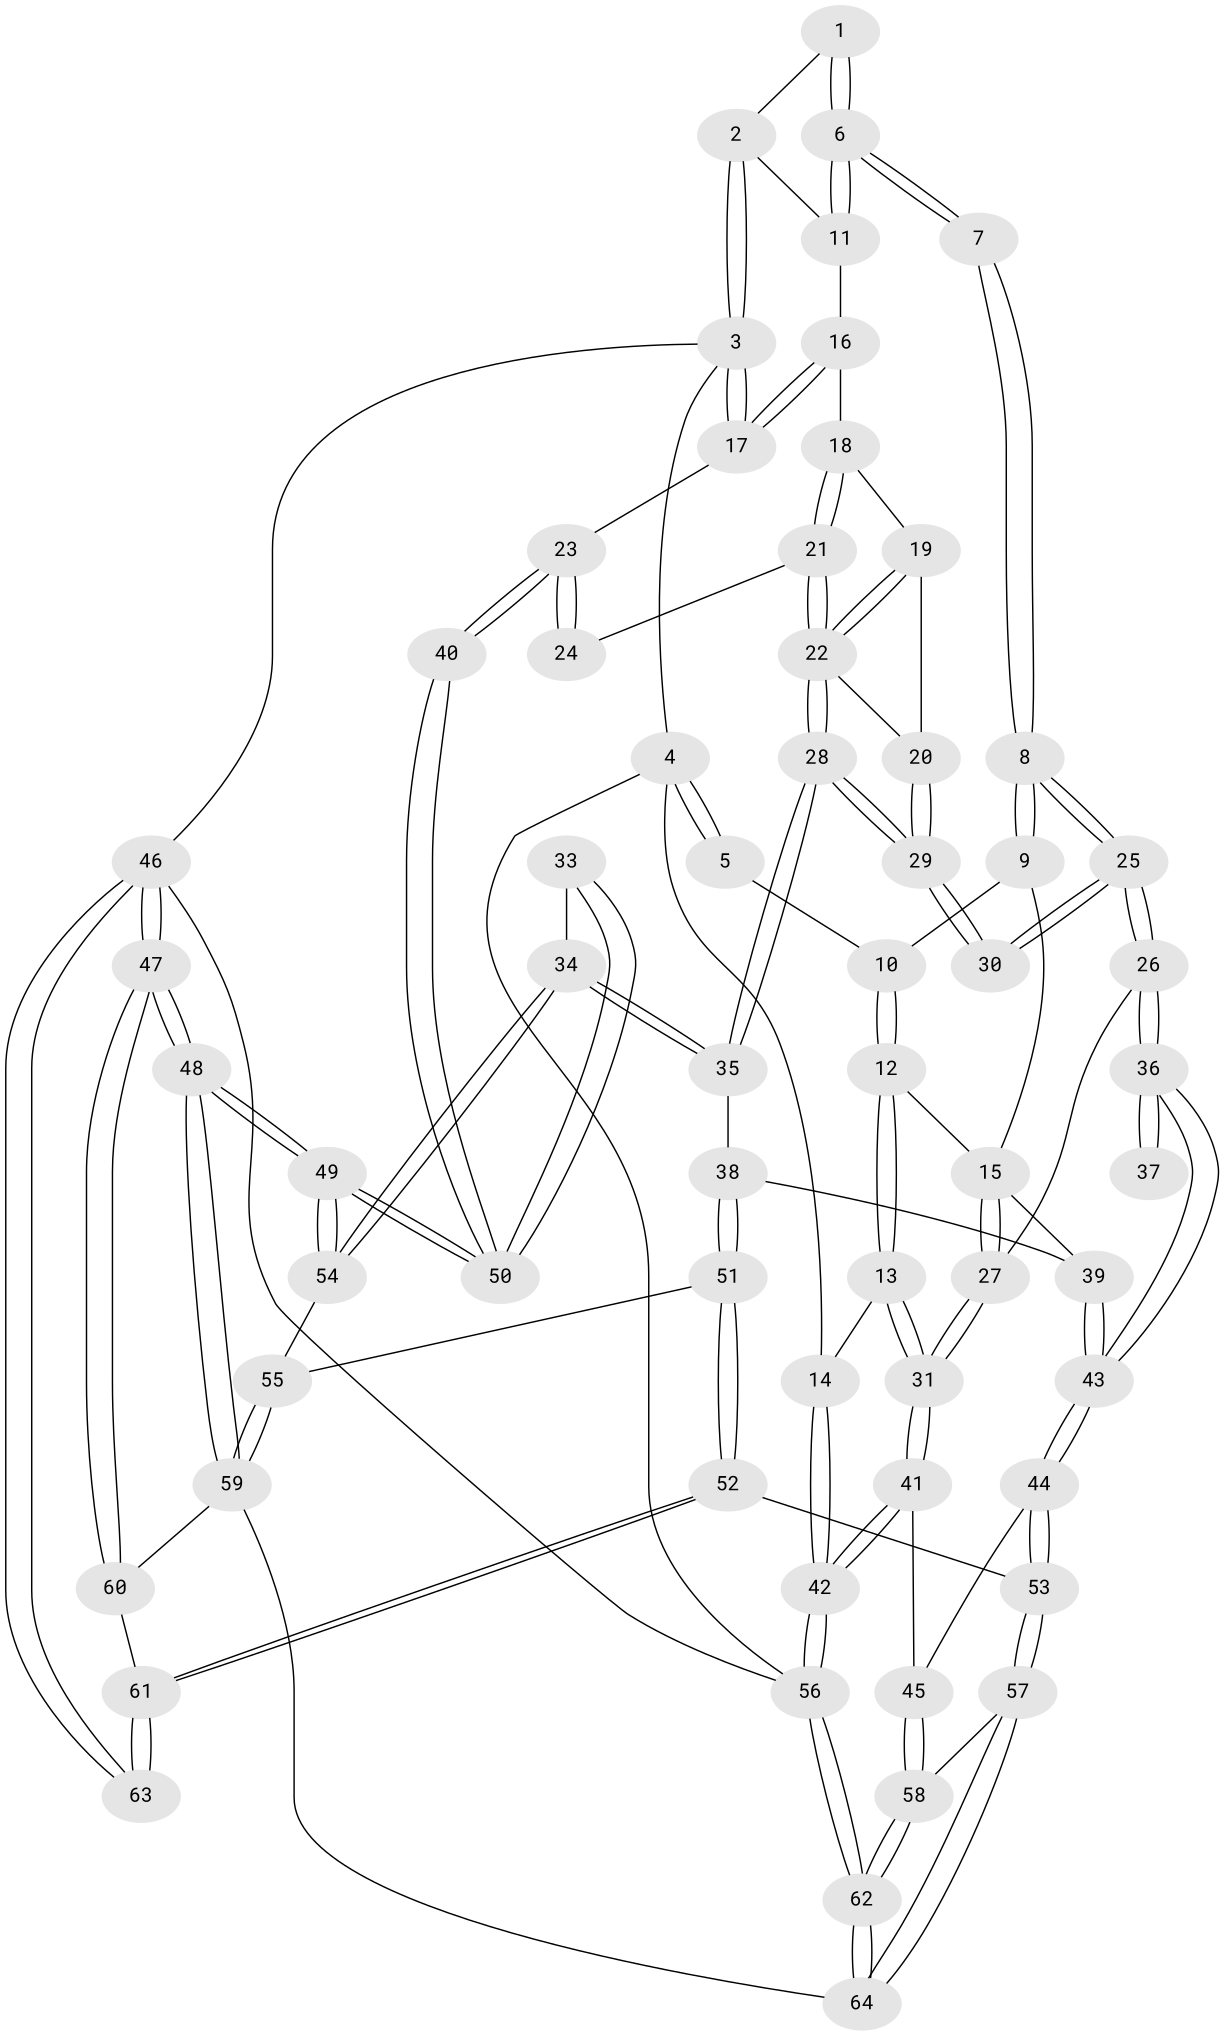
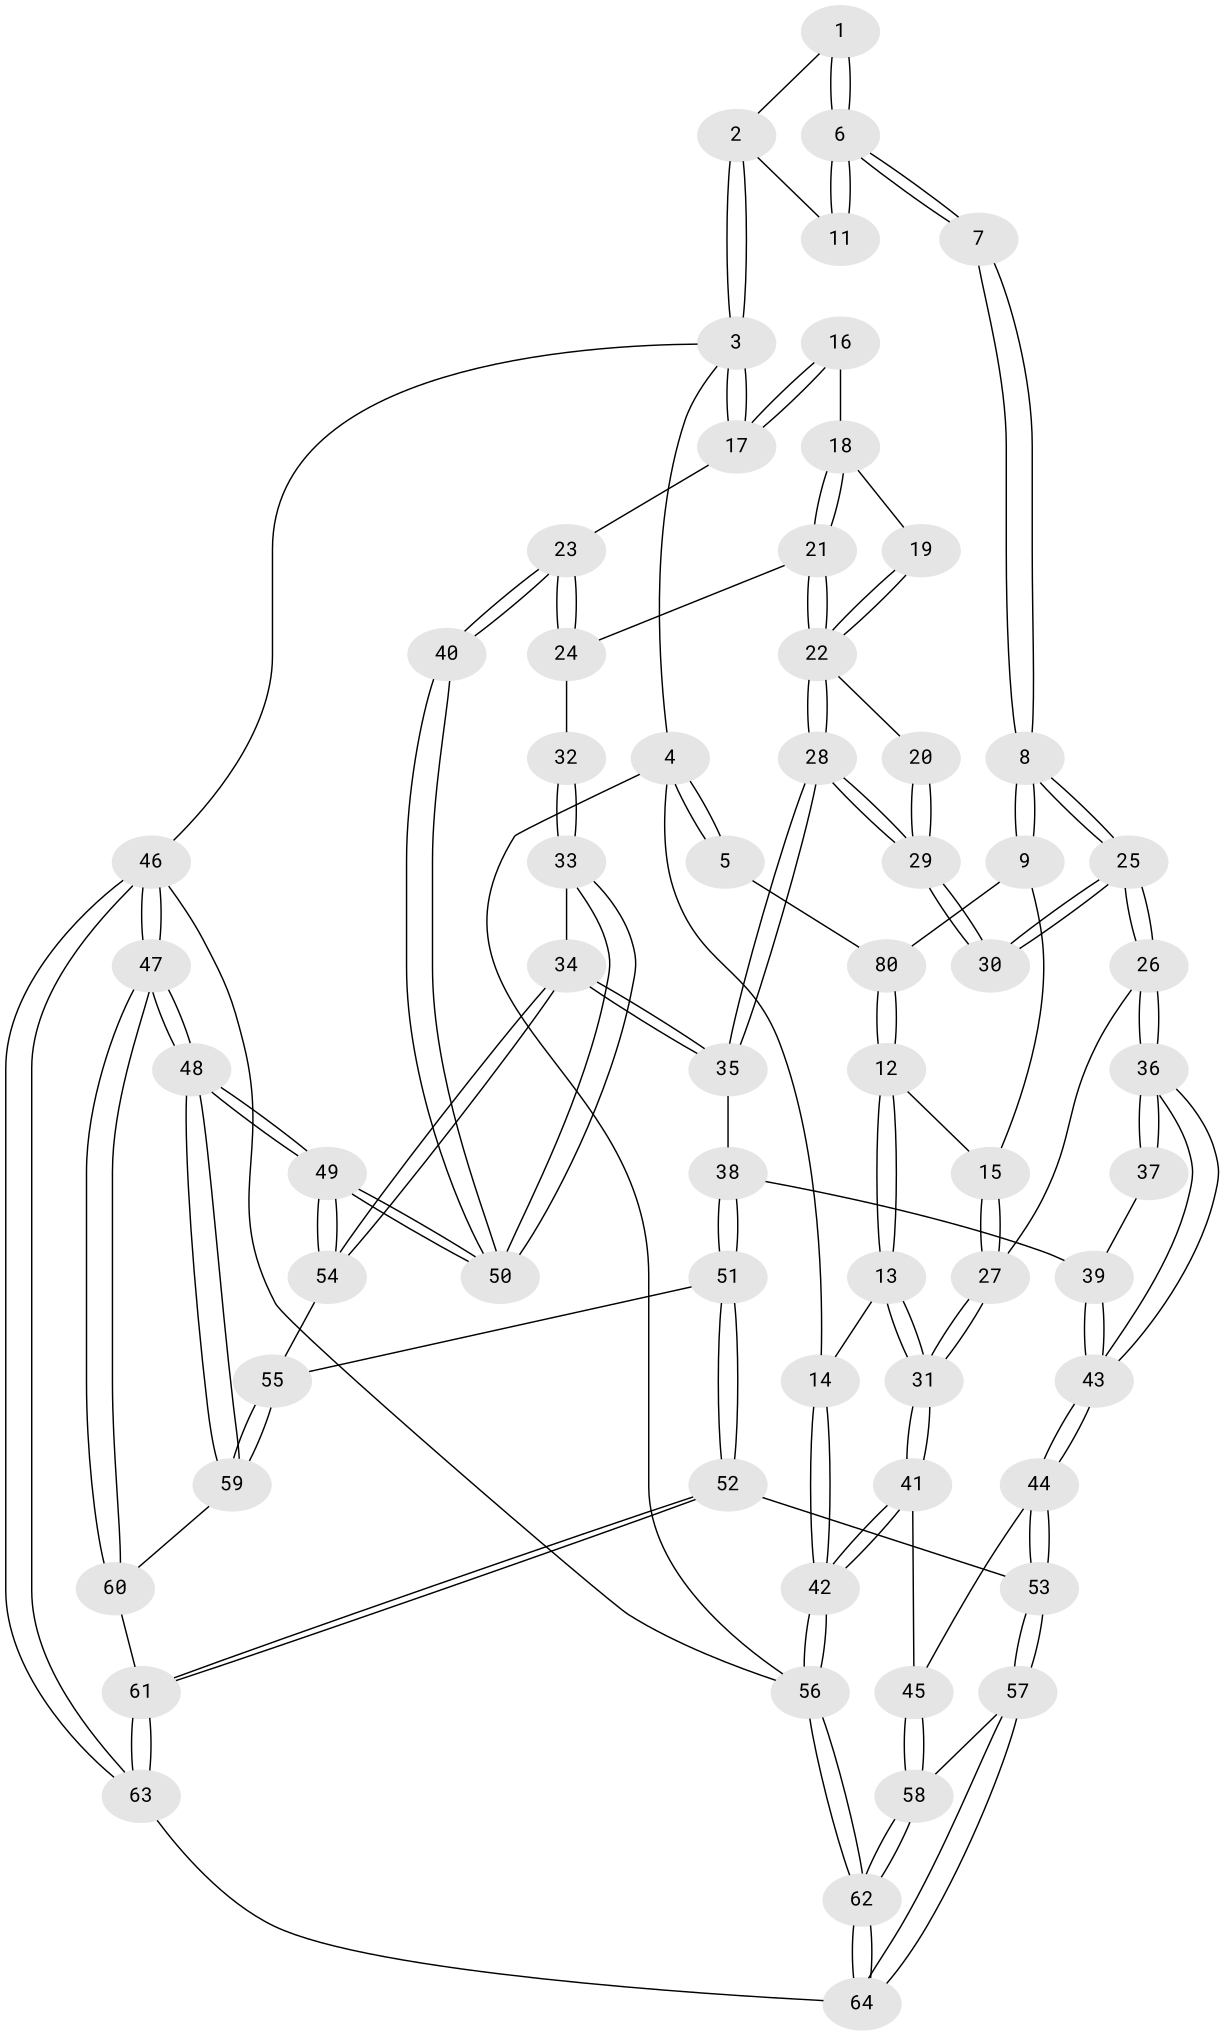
edge "11" -- "16": removed
edge "19" -- "20": removed
node "32": added
node "10": label "10" -> "80"
edge "15" -- "39": now "37" -- "39"
edge "59" -- "64": now "63" -- "64"
